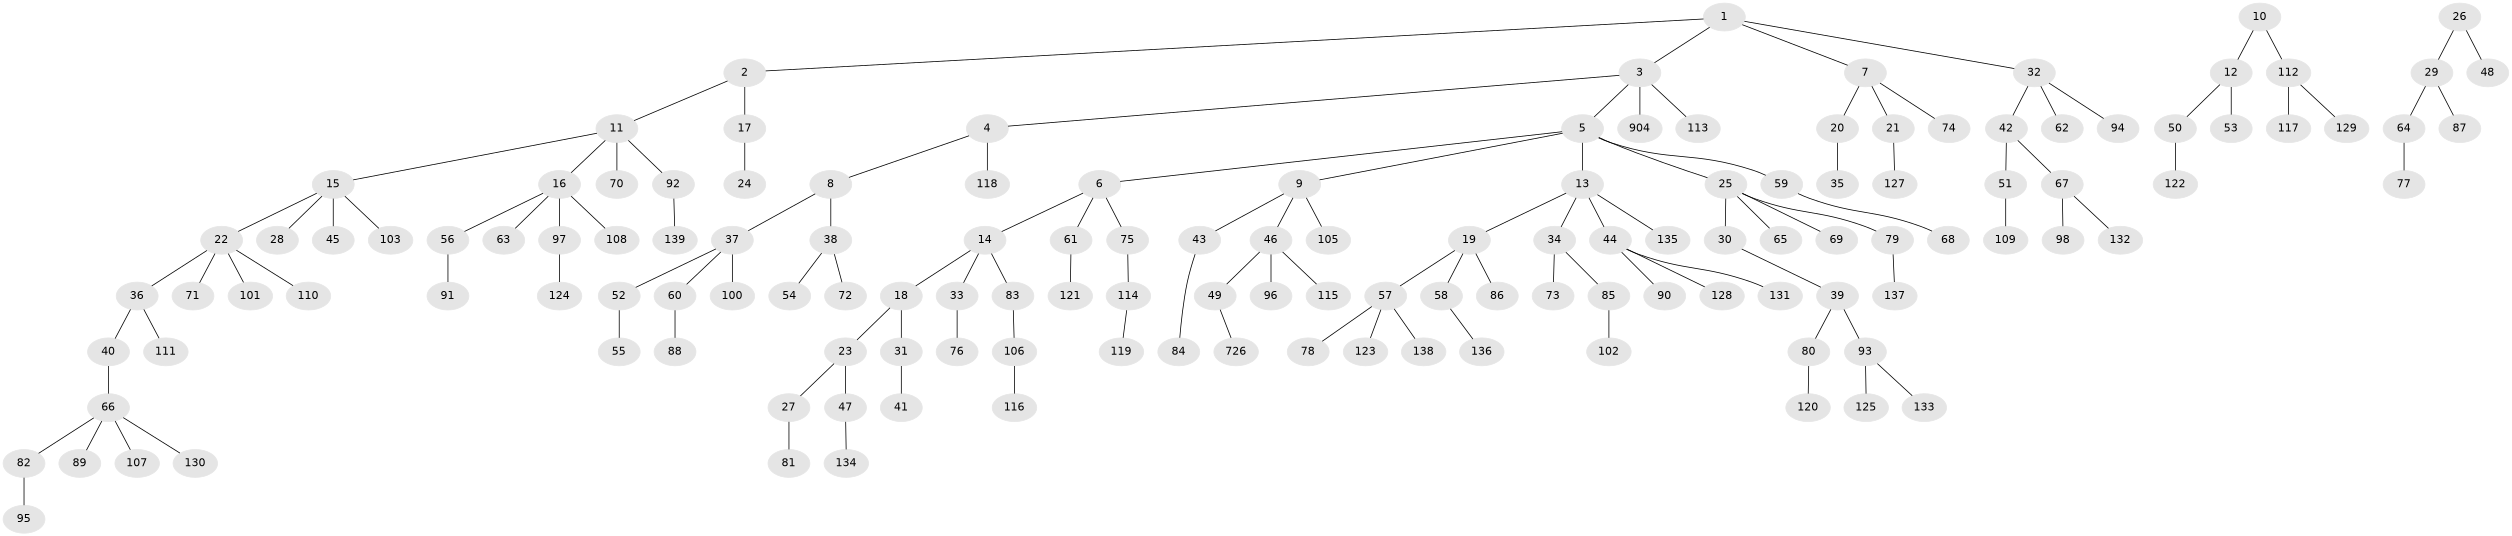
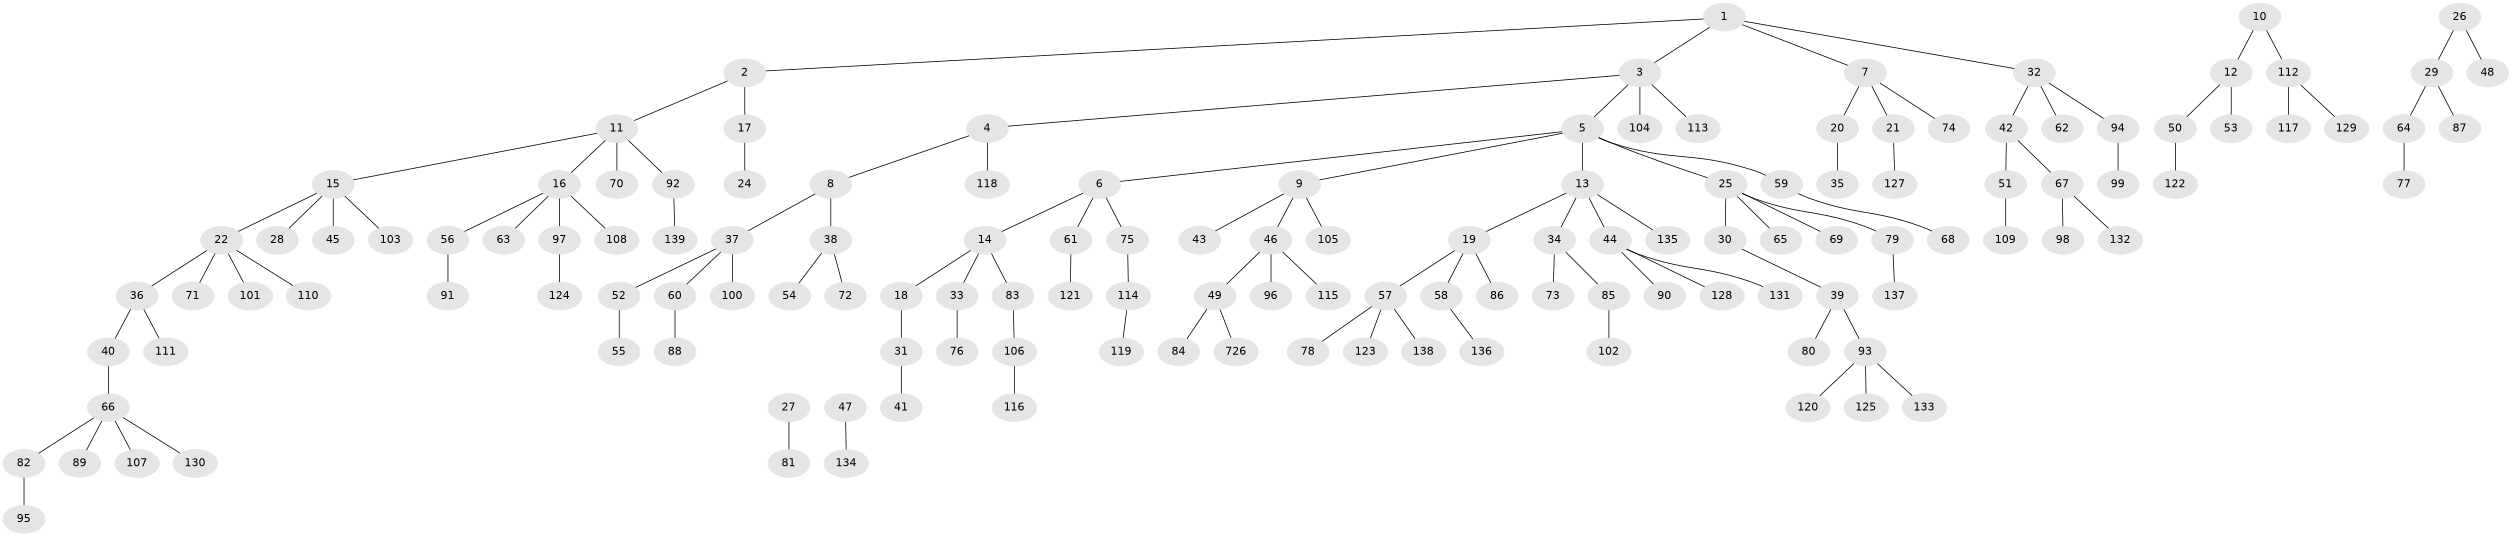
node "904": label "904" -> "104"
node "99": added
edge "43" -- "84": now "49" -- "84"
node "23": removed
edge "80" -- "120": now "93" -- "120"
